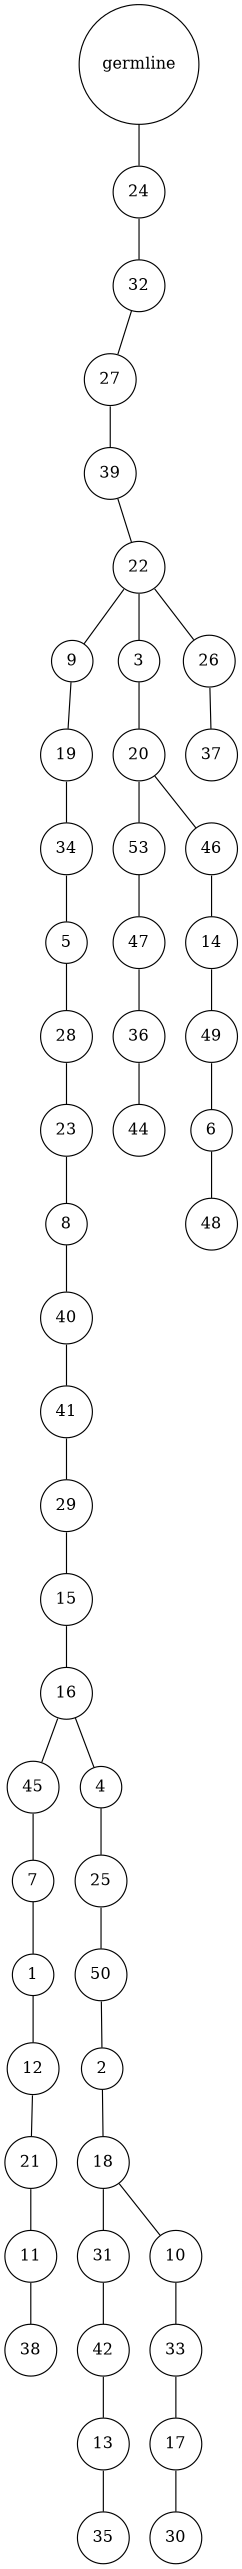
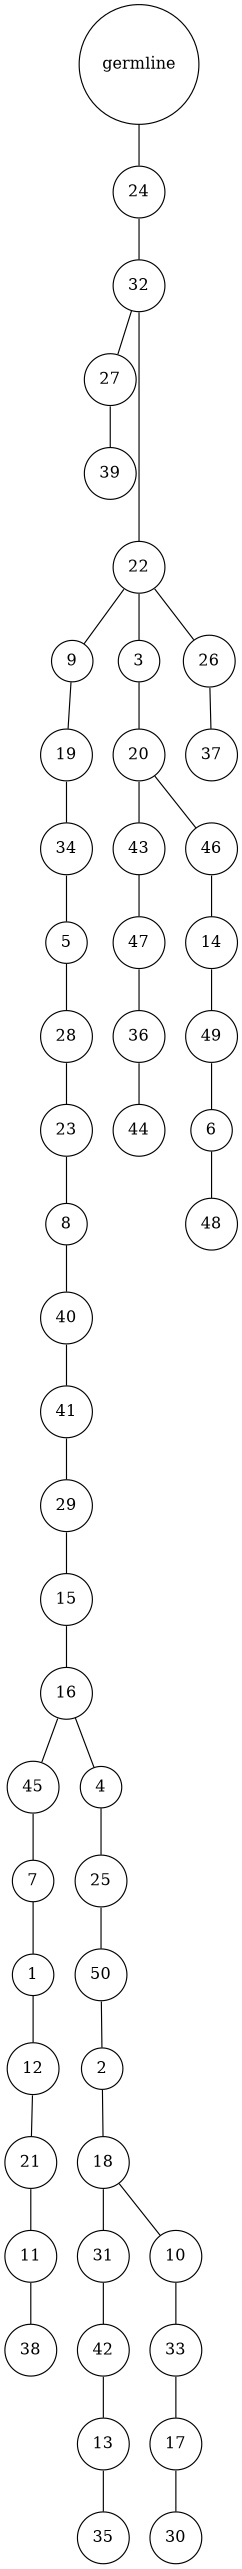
edge "39" -- "22": now "32" -- "22"
node "53": label "53" -> "43"
